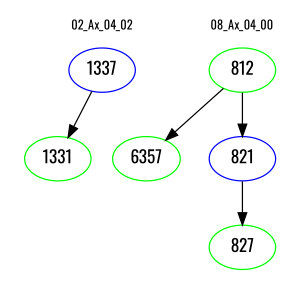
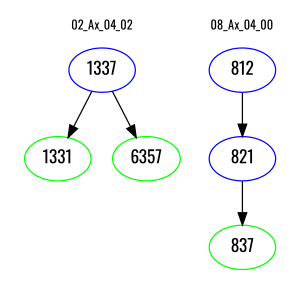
node "812": color green -> blue
edge "812" -> "6357": now "1337" -> "6357"
node "827": label "827" -> "837"
